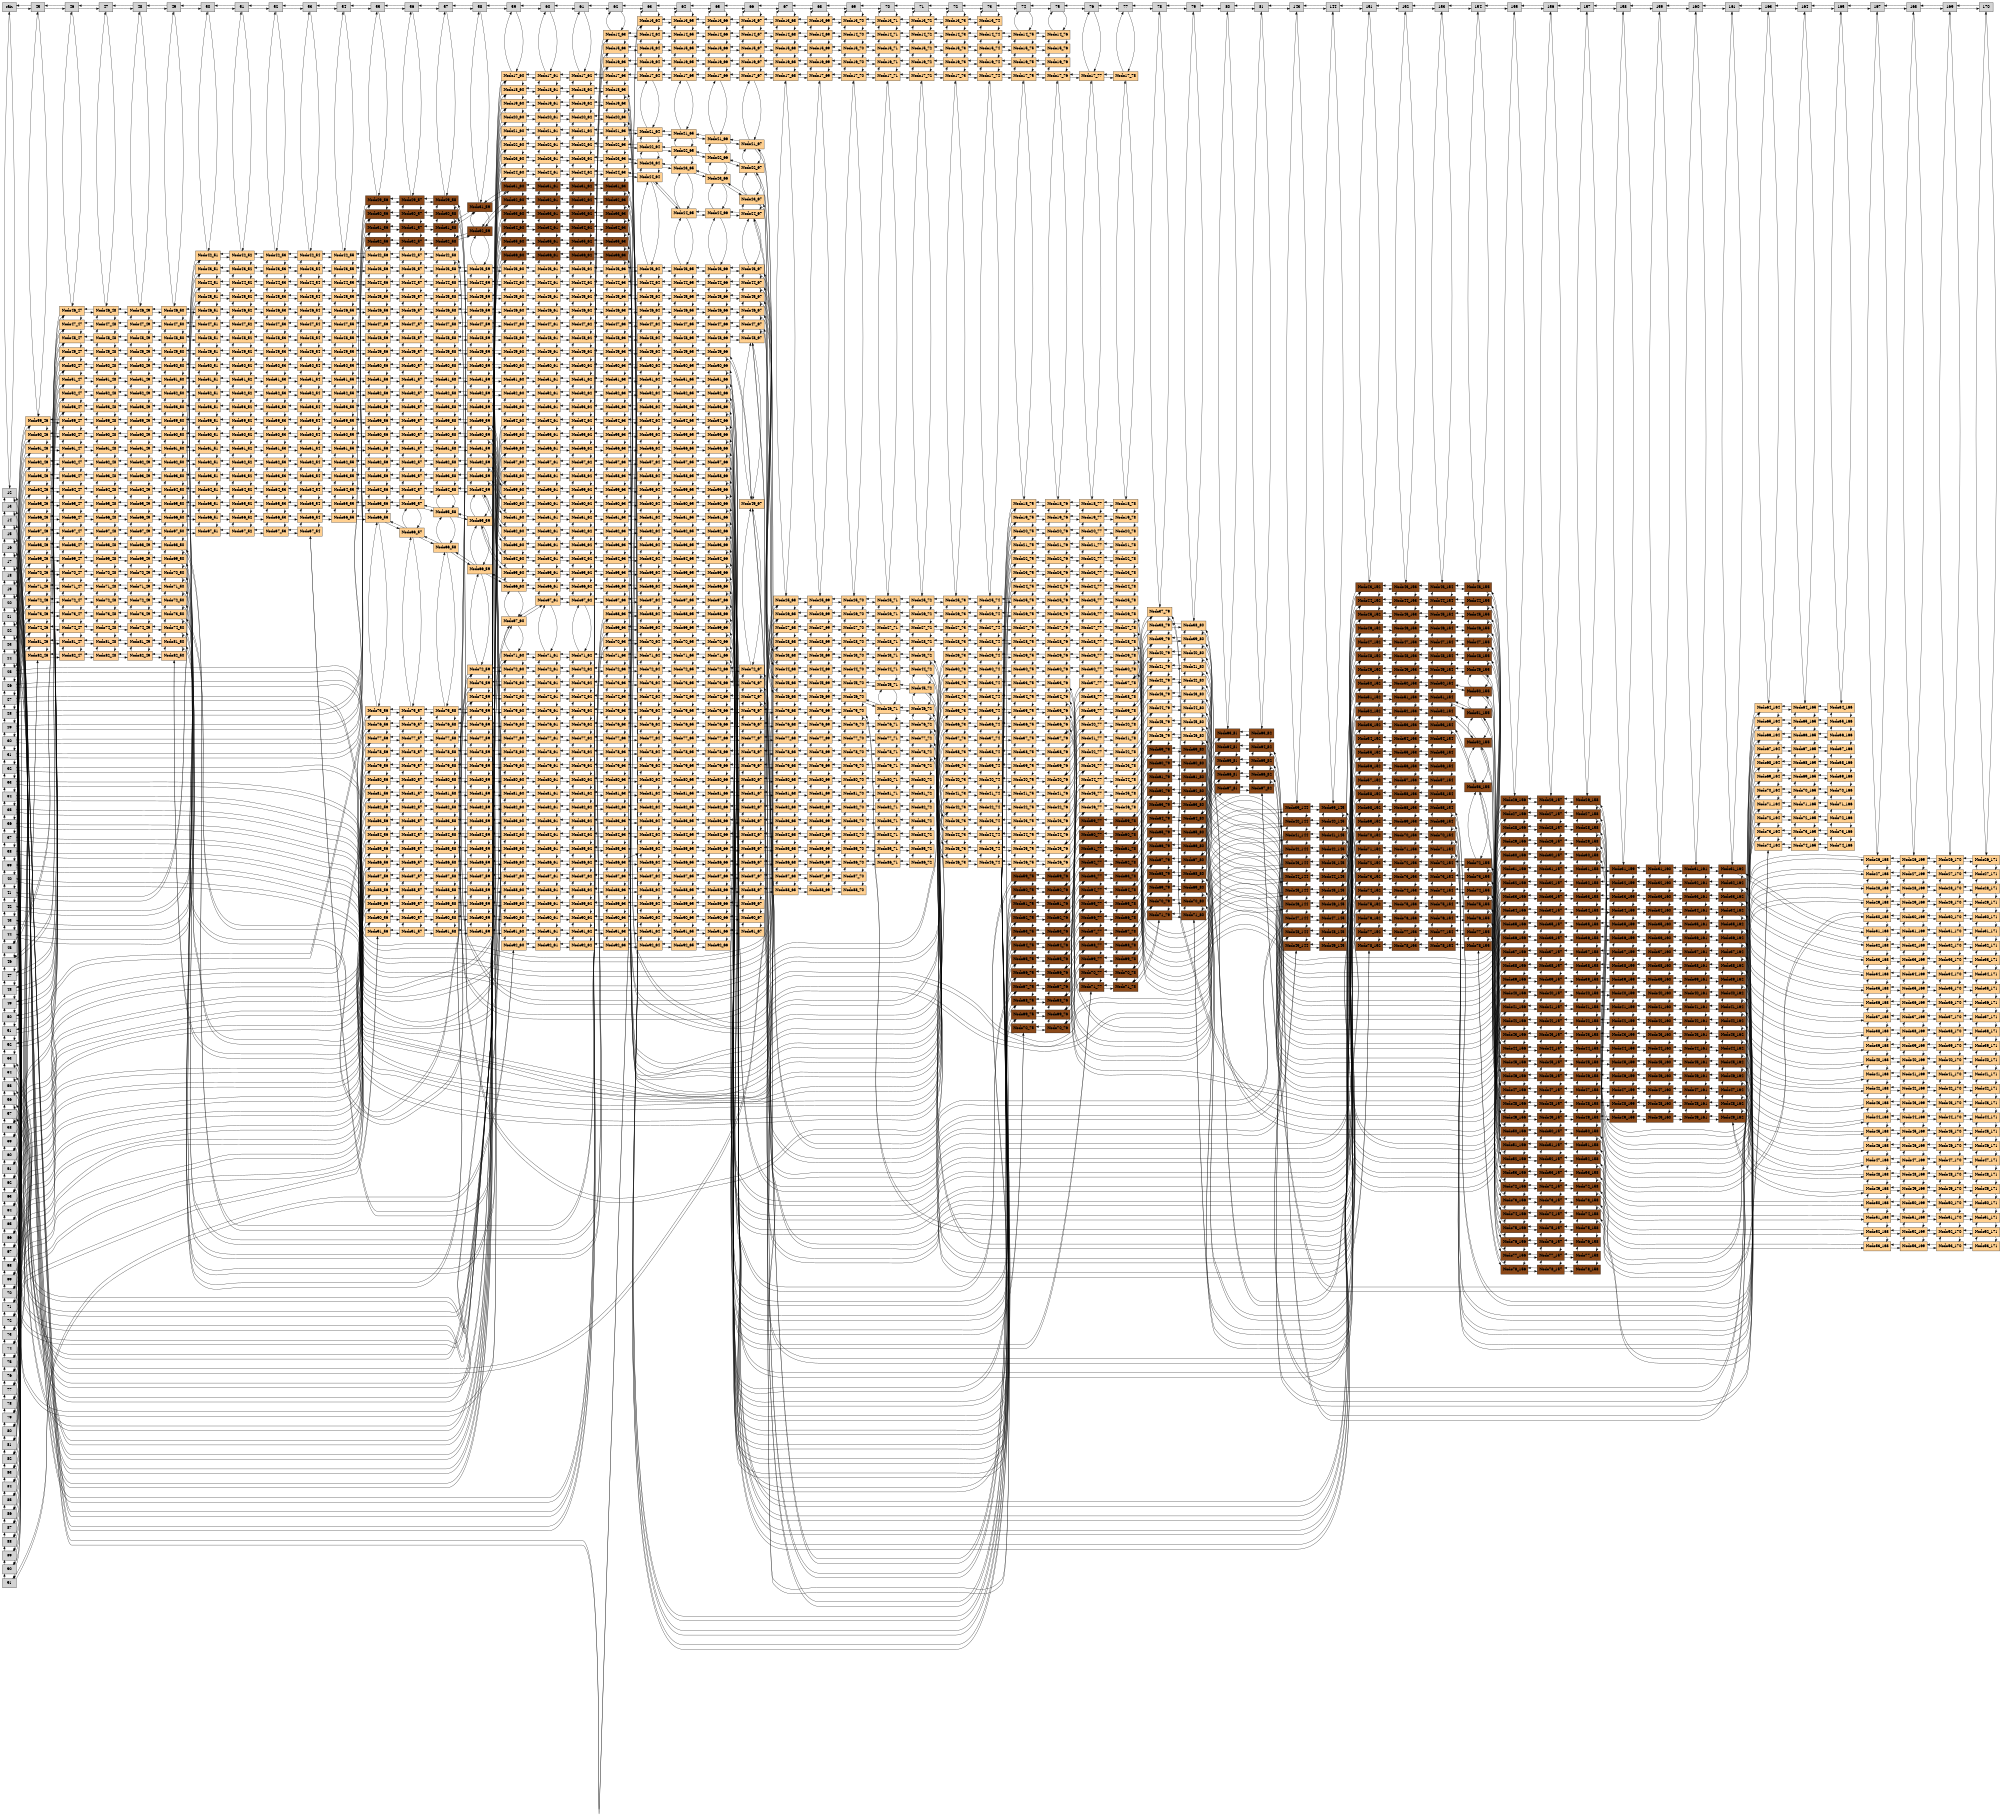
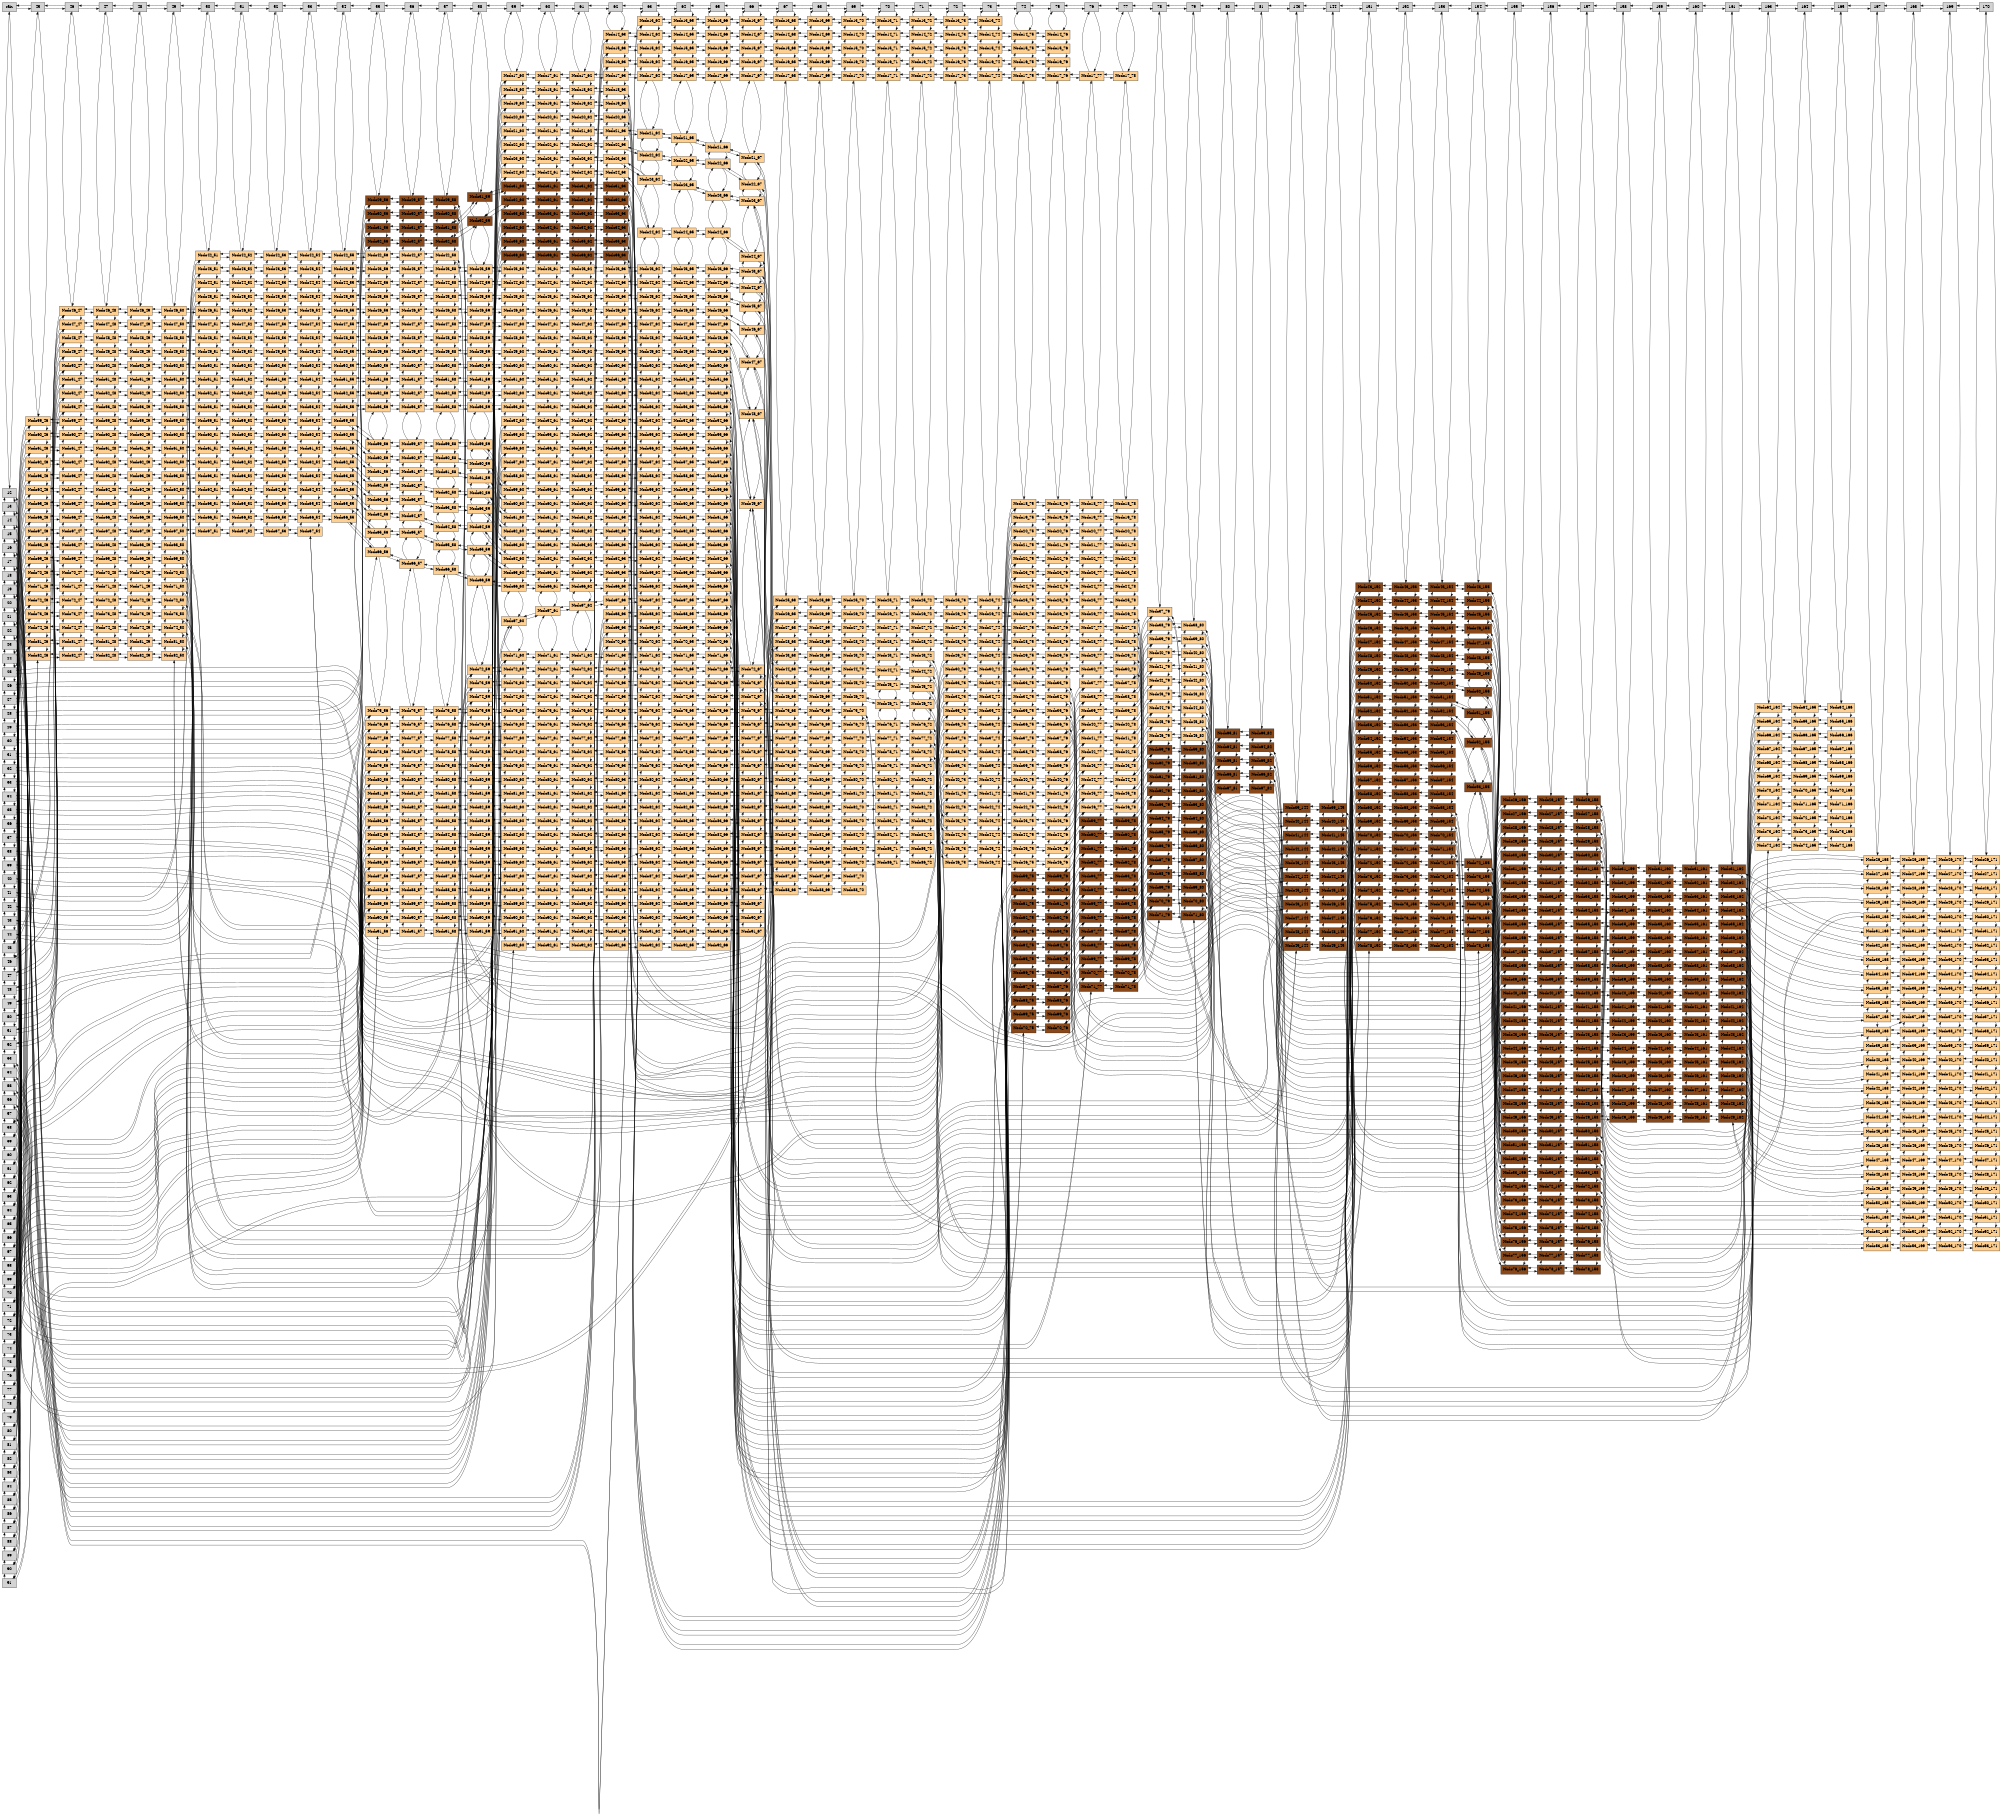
edge "Nodo53_61" -> "Nodo52_61": removed
edge "Nodo38_168" -> "Nodo37_168": now "Nodo38_168" -> "Nodo37_169"
